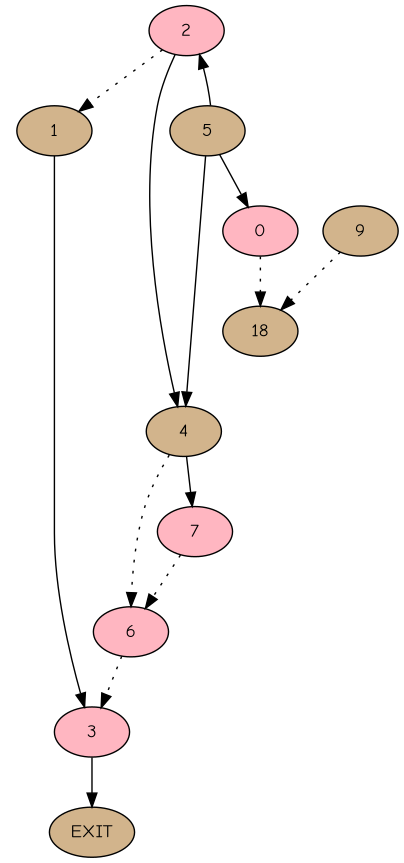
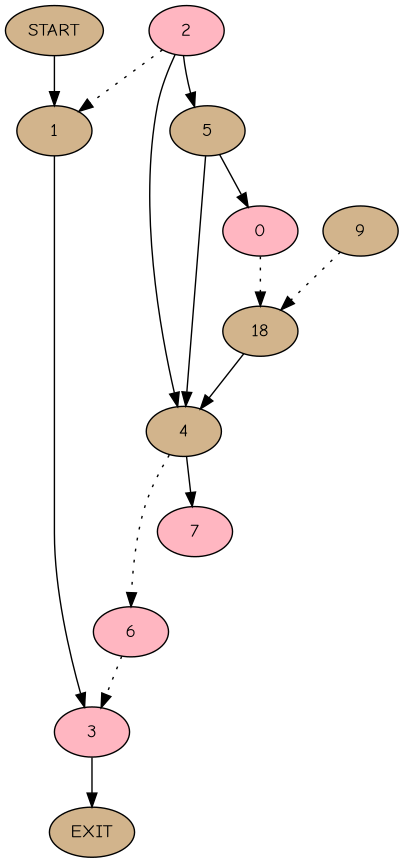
node "START": added
edge "5" -> "2": reversed
edge "18" -> "4": added
edge "7" -> "6": removed
